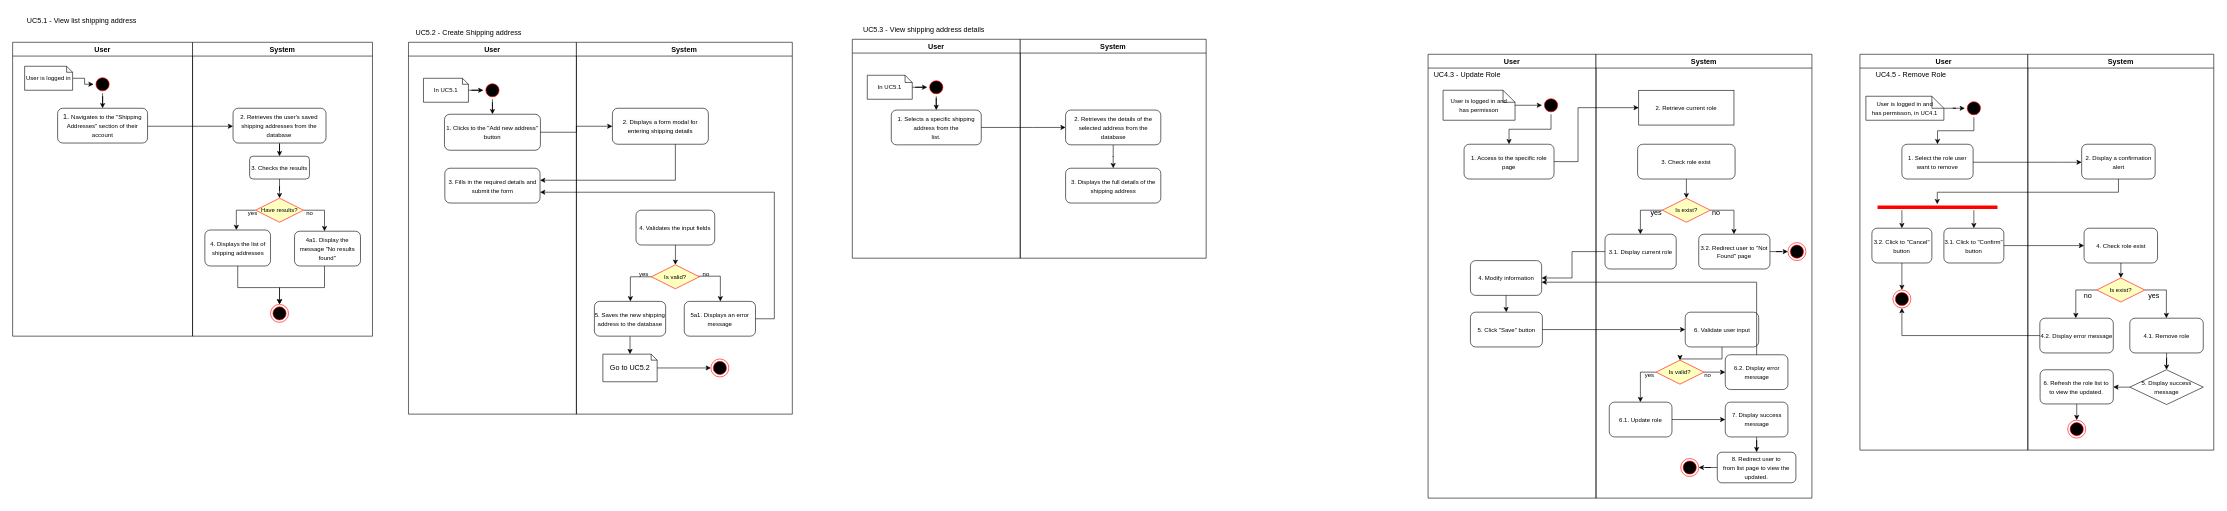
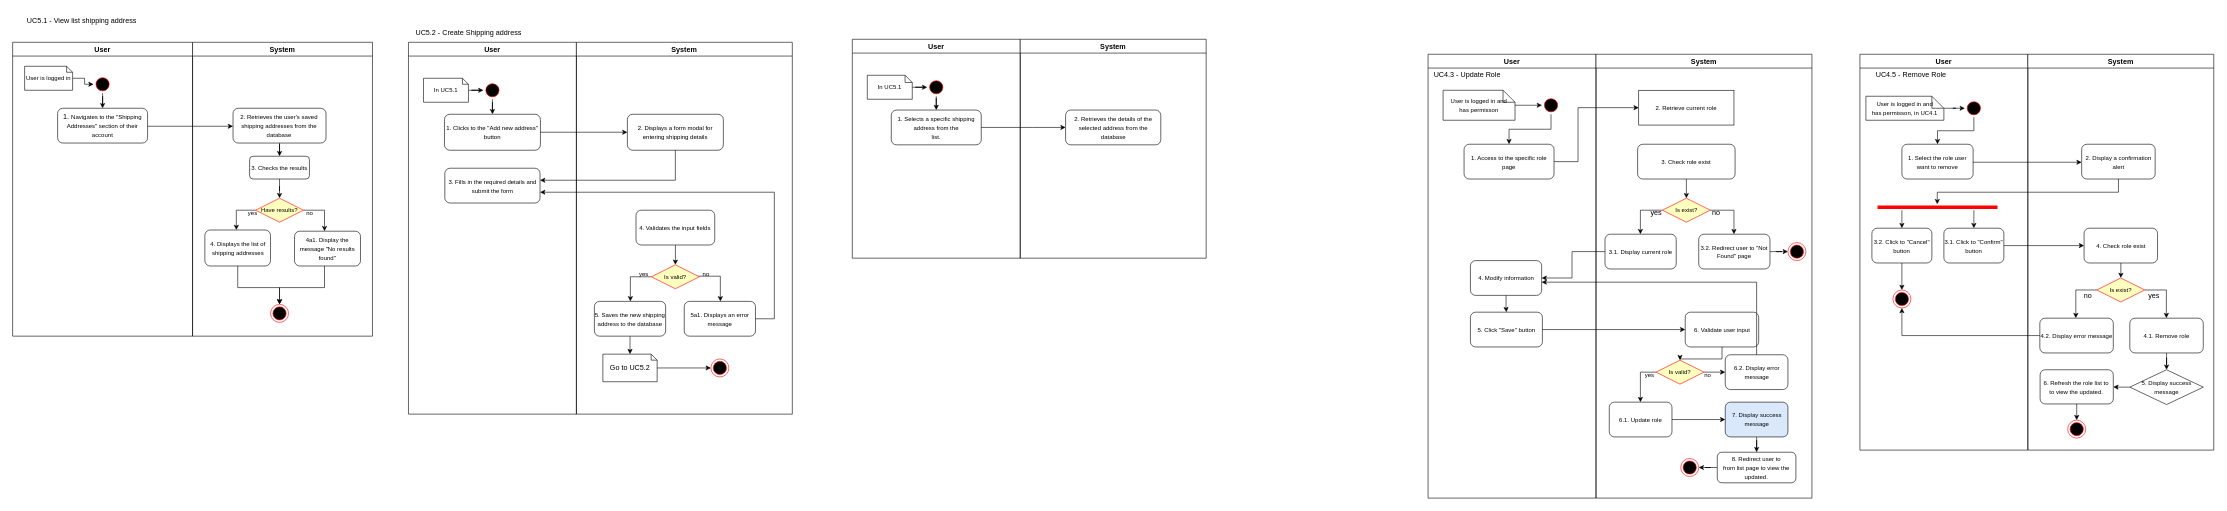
node "UC5.3 - View shipping address details": removed
node "2. Displays a form modal for entering shipping details": moved (660, 126) -> (675, 132)
edge "2. Retrieves the details of the selected address from the database" -> "3. Displays the full details of the shipping address": removed
node "3. Displays the full details of the shipping address": removed
node "7. Display success message": fillcolor #ffffff -> #dae8fc
